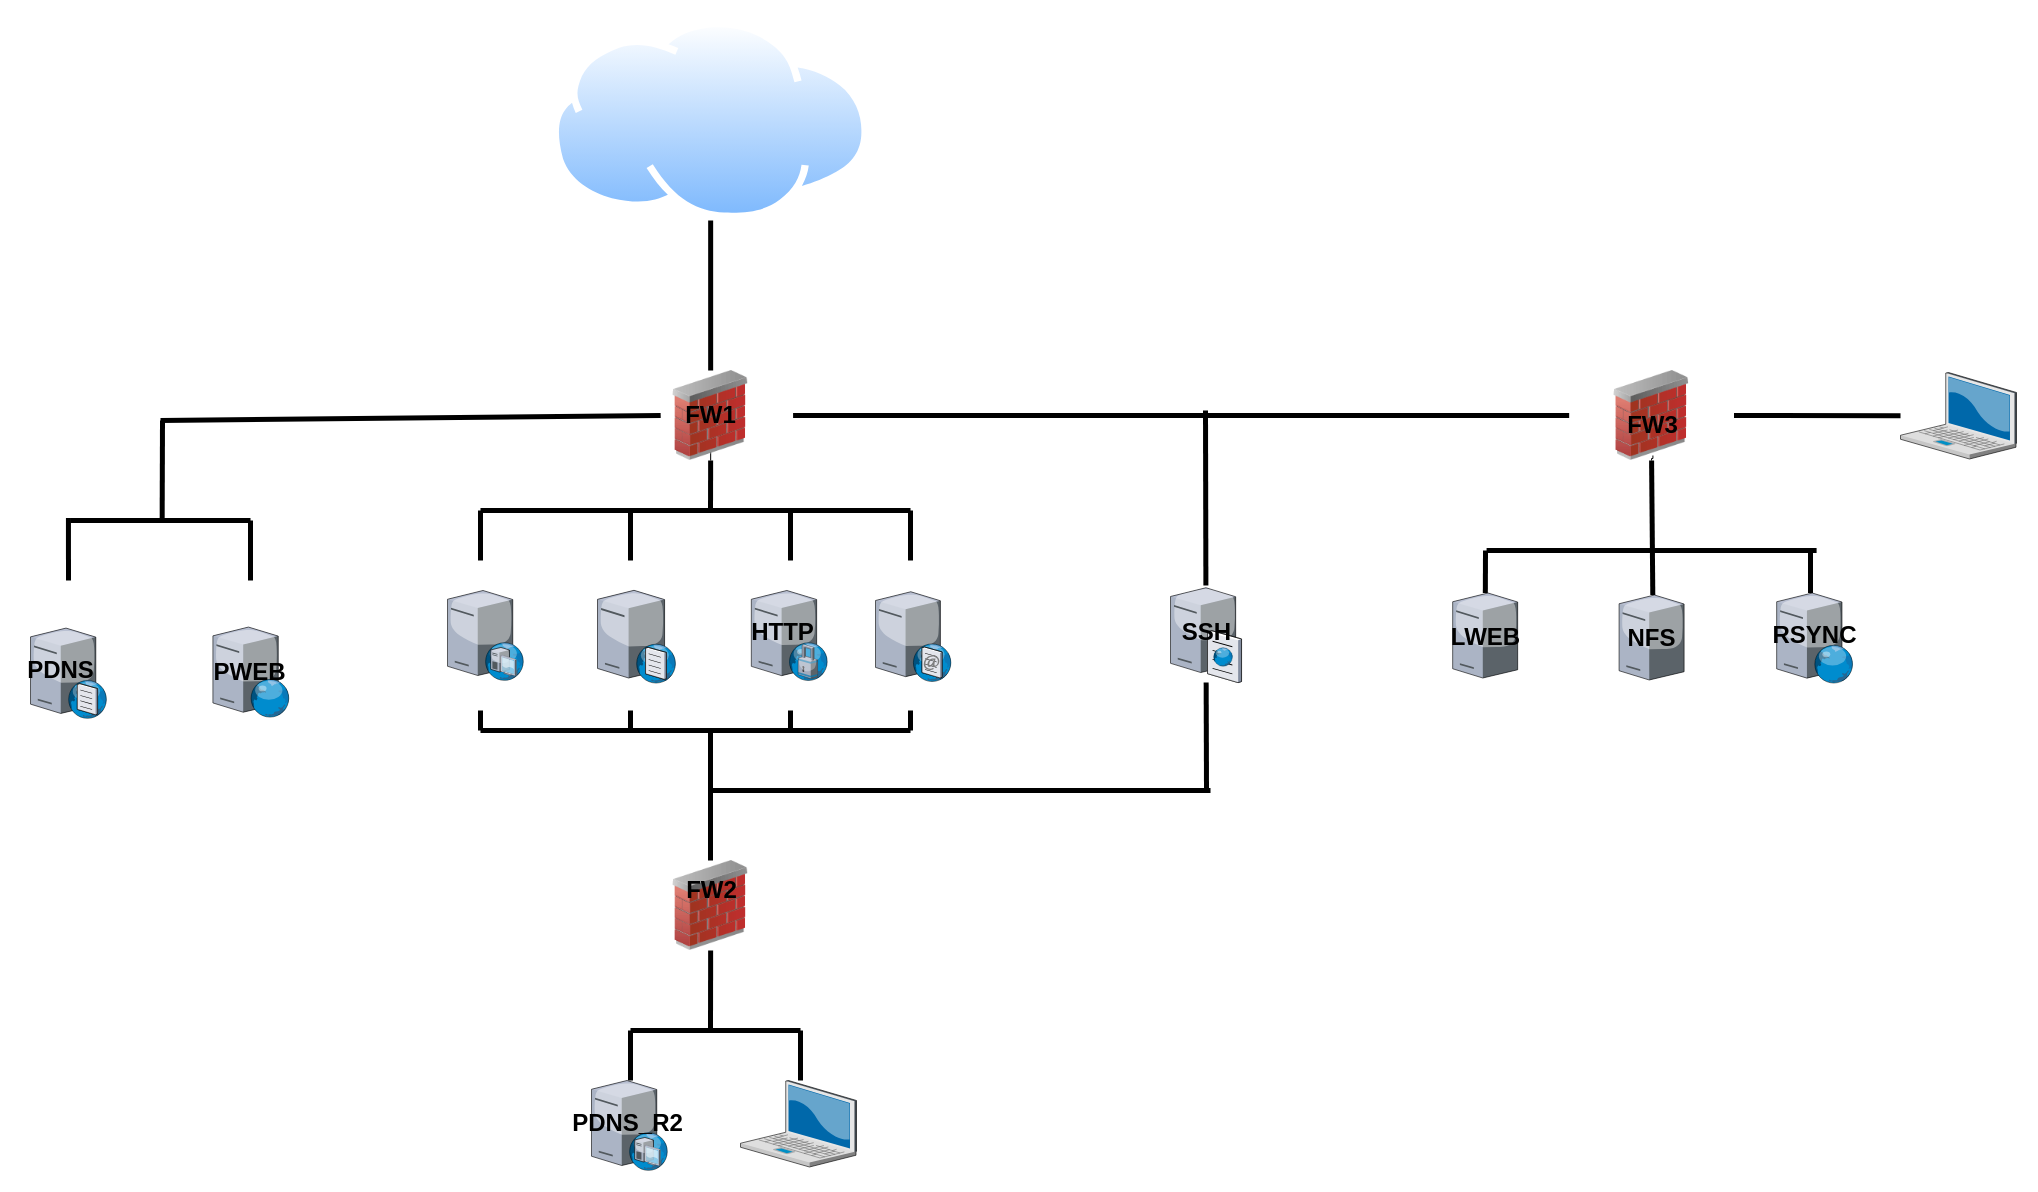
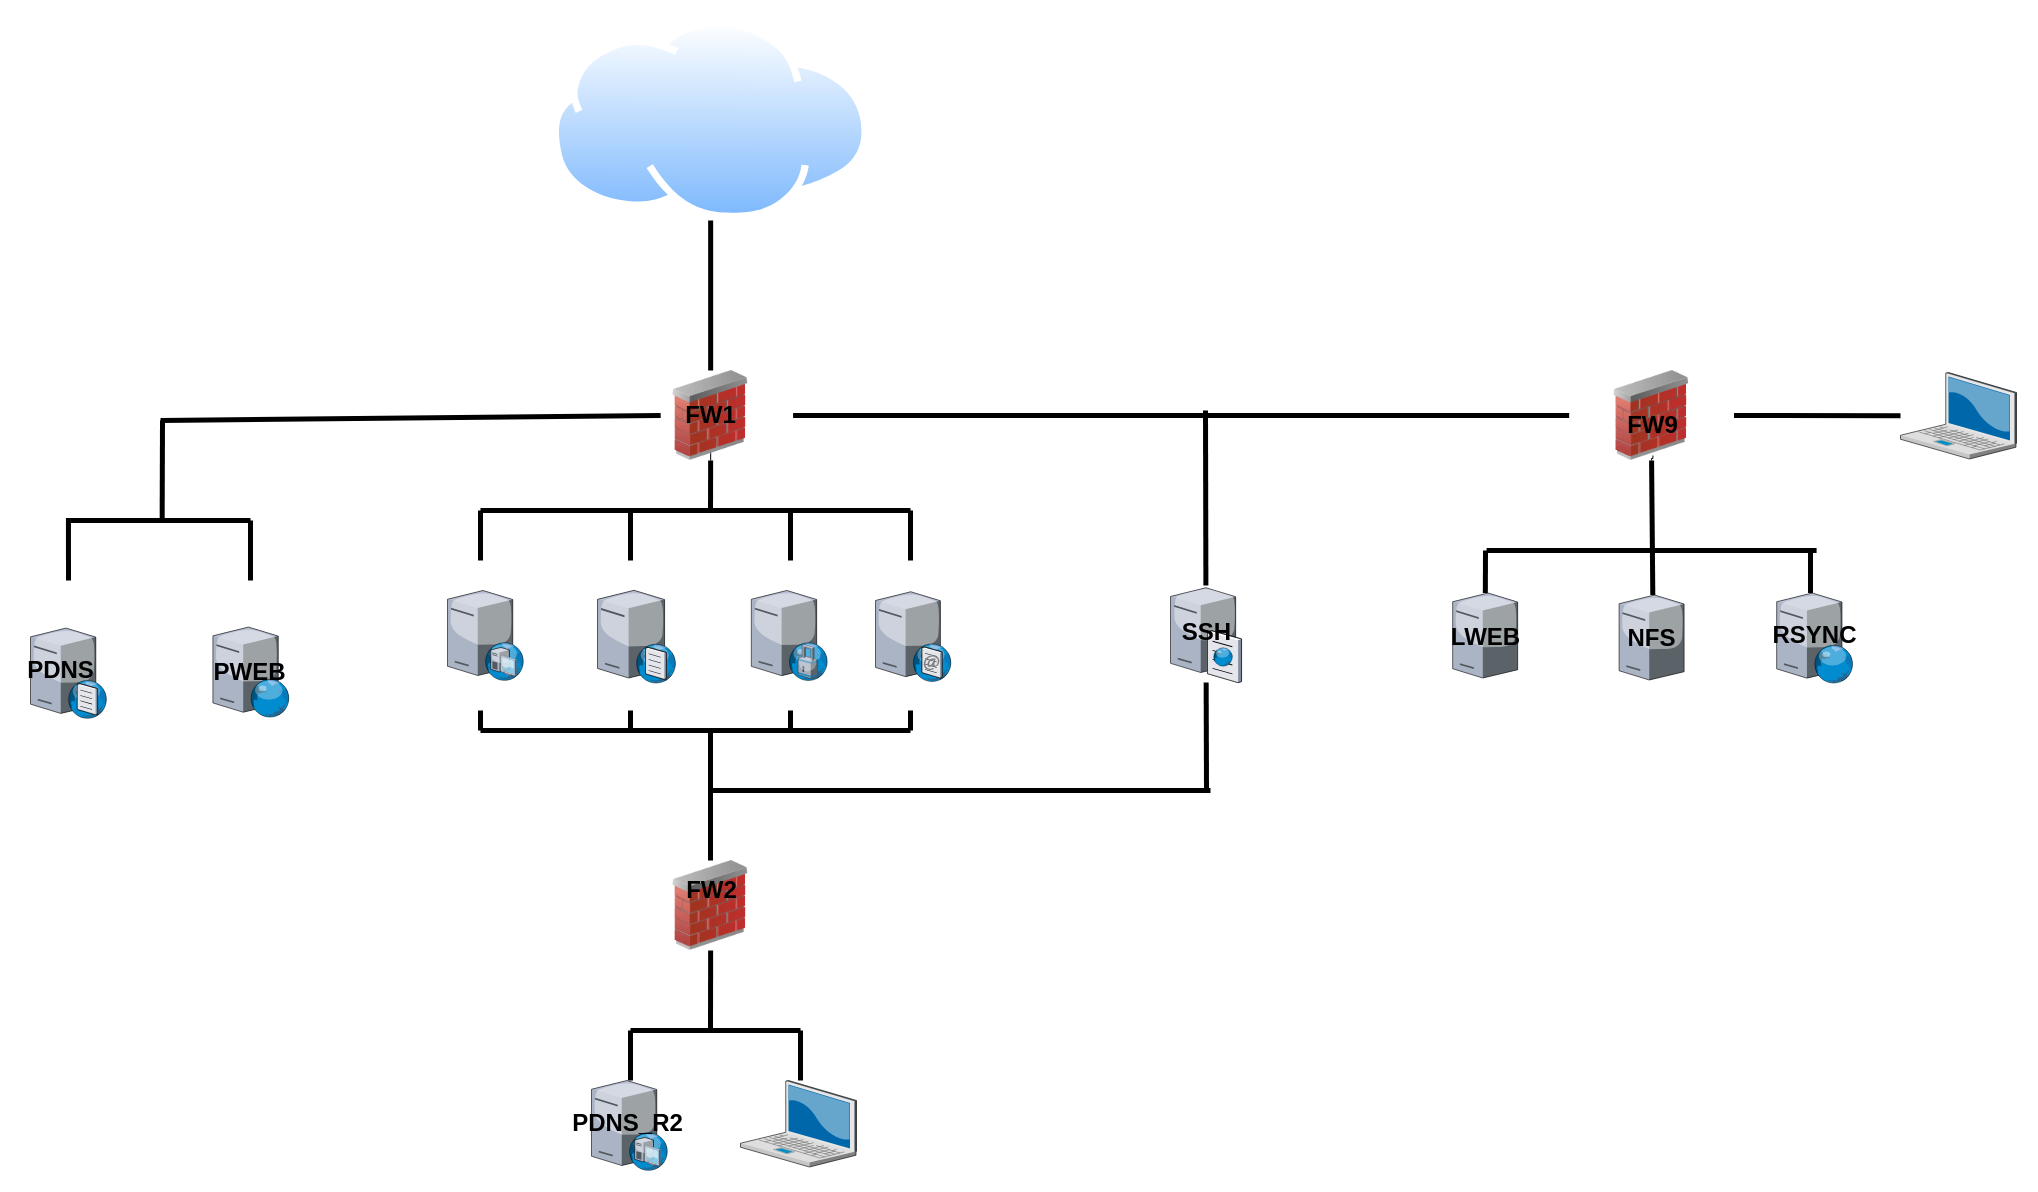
node "FW3": label "FW3" -> "FW9"
node "HTTP": removed
